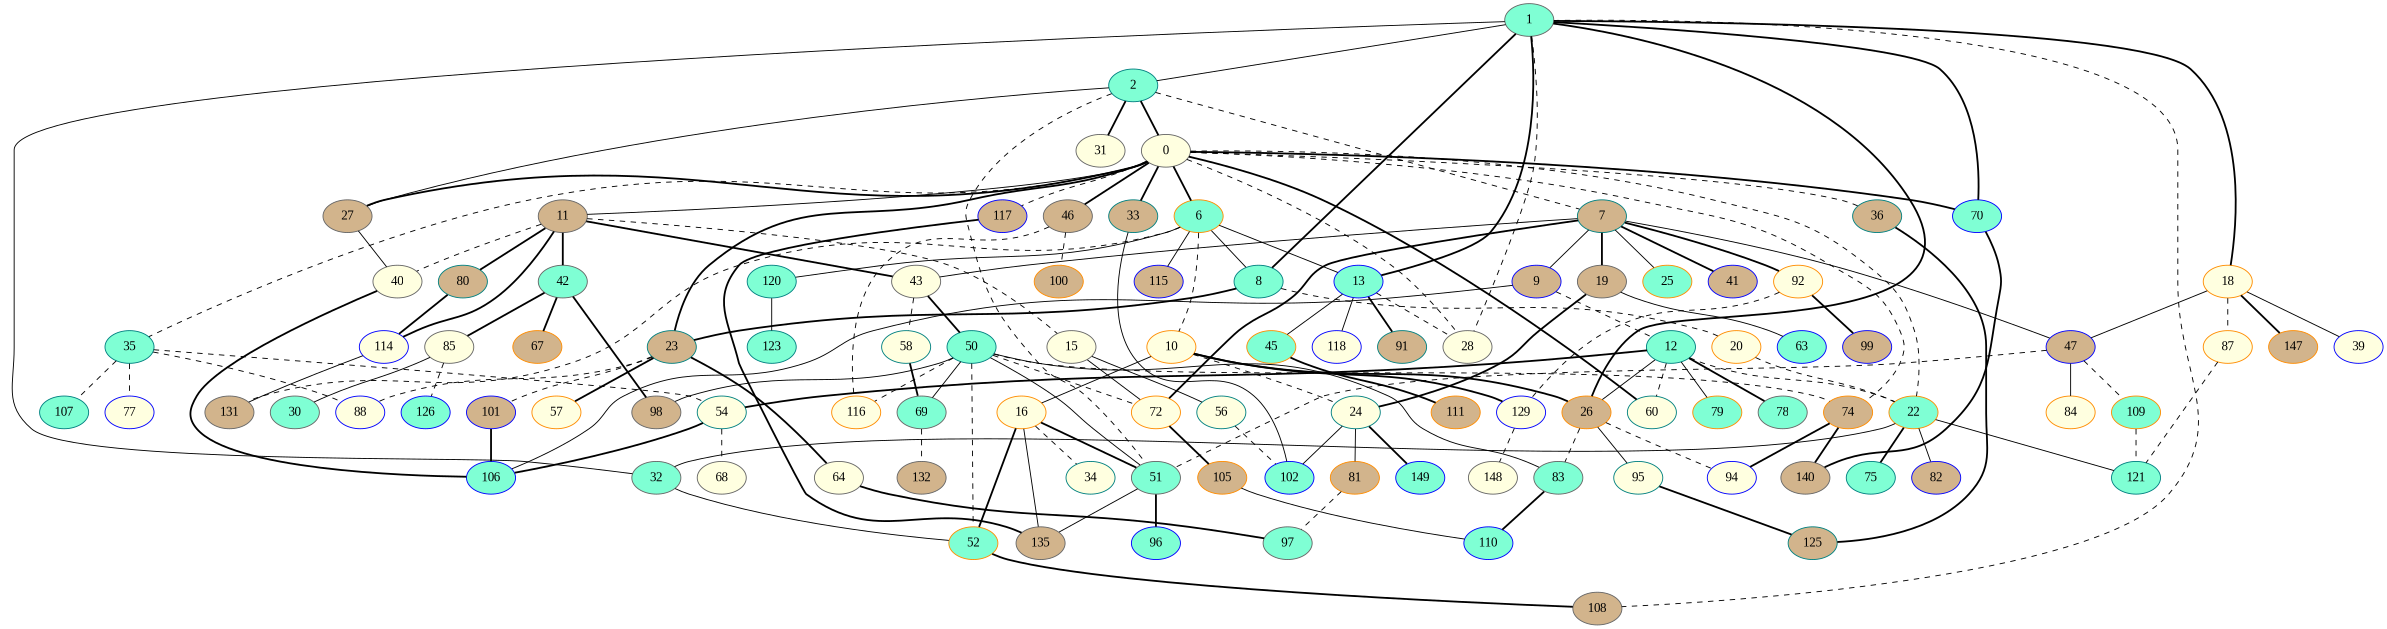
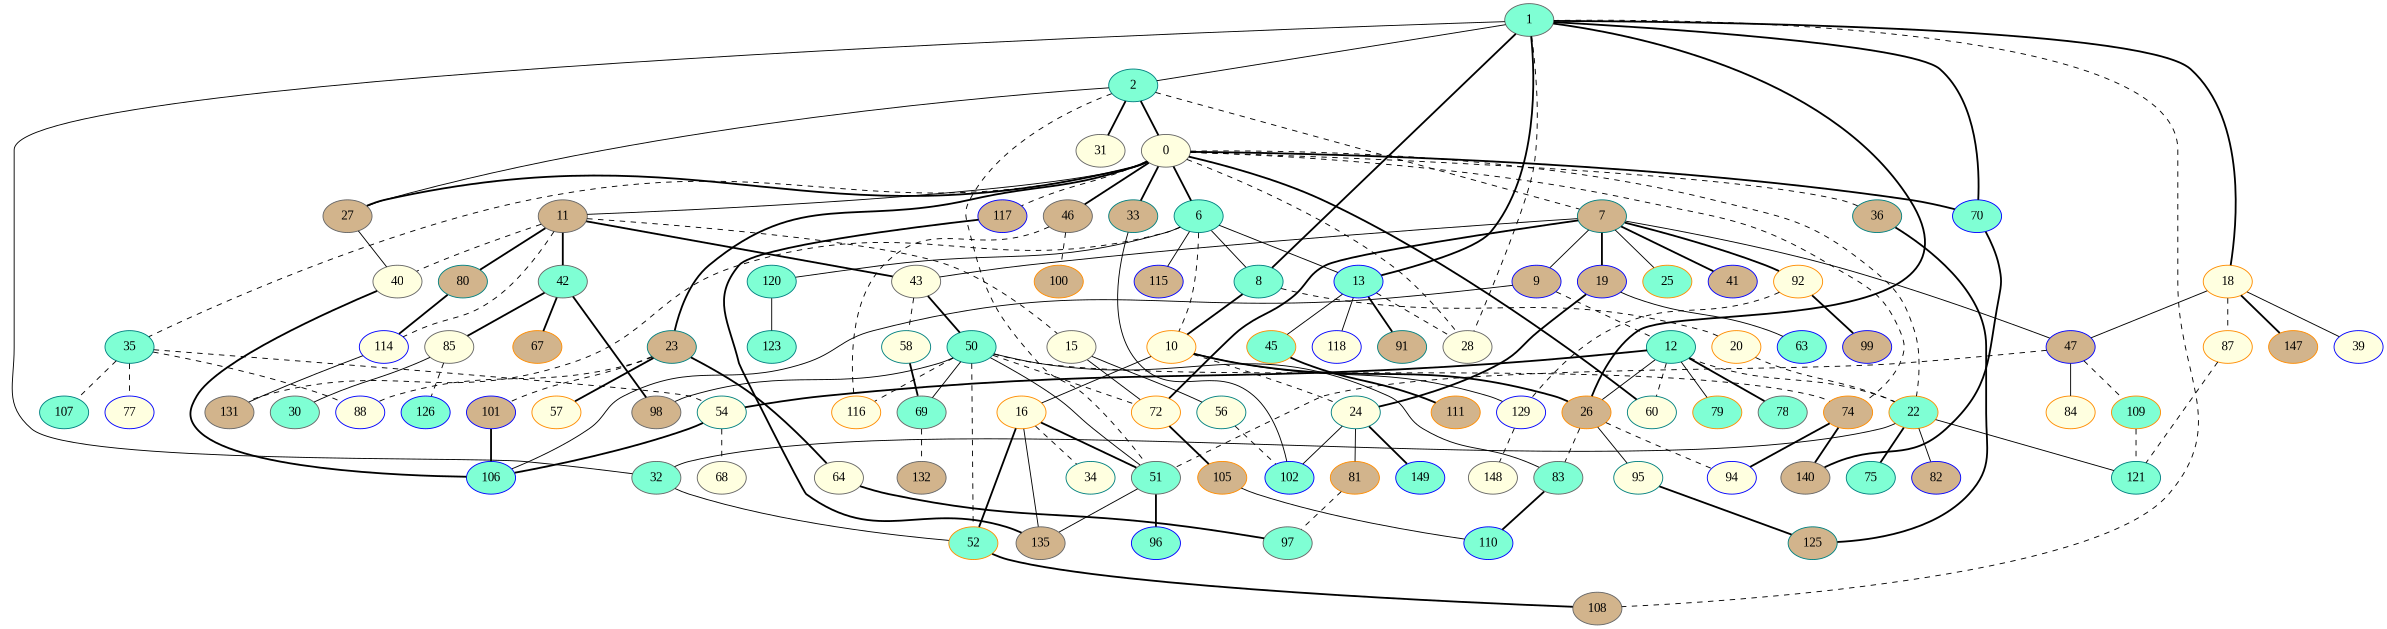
node "6": color darkorange -> teal
node "19": color gray40 -> blue
edge "11" -- "114": style bold -> dashed
edge "8" -- "23": now "8" -- "10"
edge "10" -- "129": style bold -> solid
